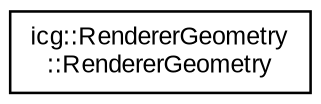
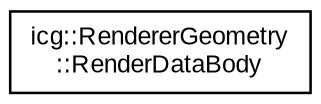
node "icg::RendererGeometry ::RendererGeometry": label "icg::RendererGeometry ::RendererGeometry" -> "icg::RendererGeometry ::RenderDataBody"
